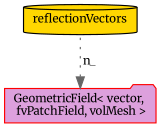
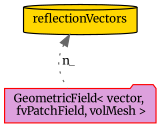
edge "reflectionVectors" -> "GeometricField< vector, fvPatchField, volMesh >": reversed
